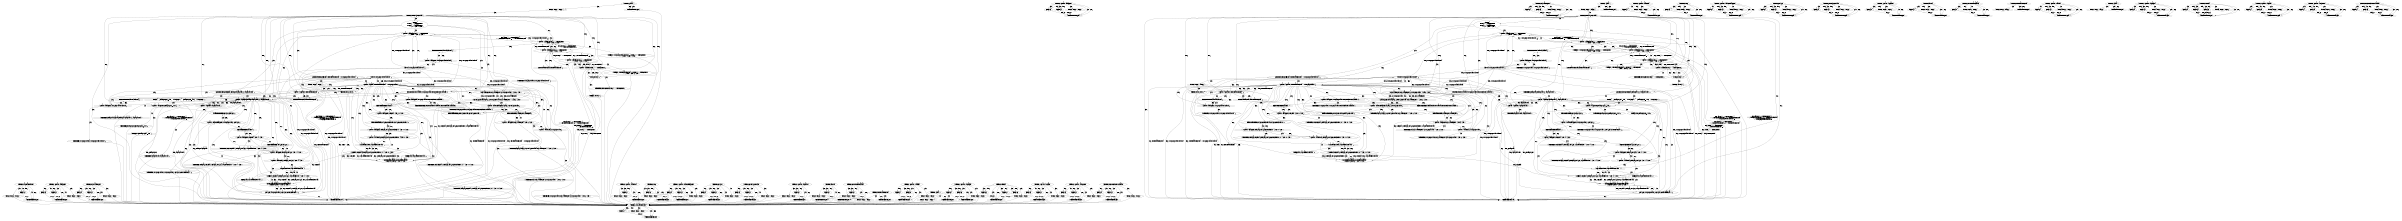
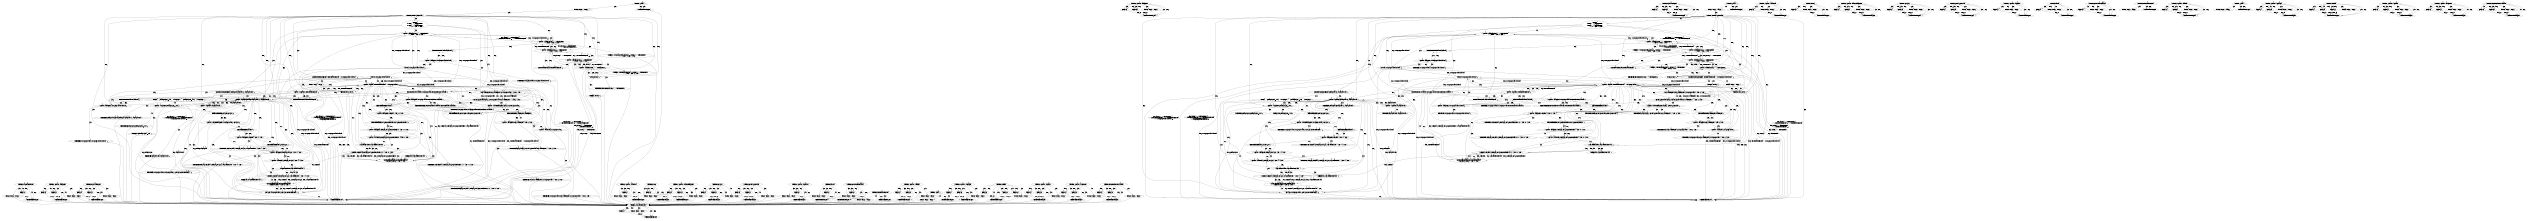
edge "(IDENTIFIER,pending_raf_,pending_raf_ && !display_blurred_)" -> "(<operator>.logicalAnd,pending_raf_ && !display_blurred_)": reversed
